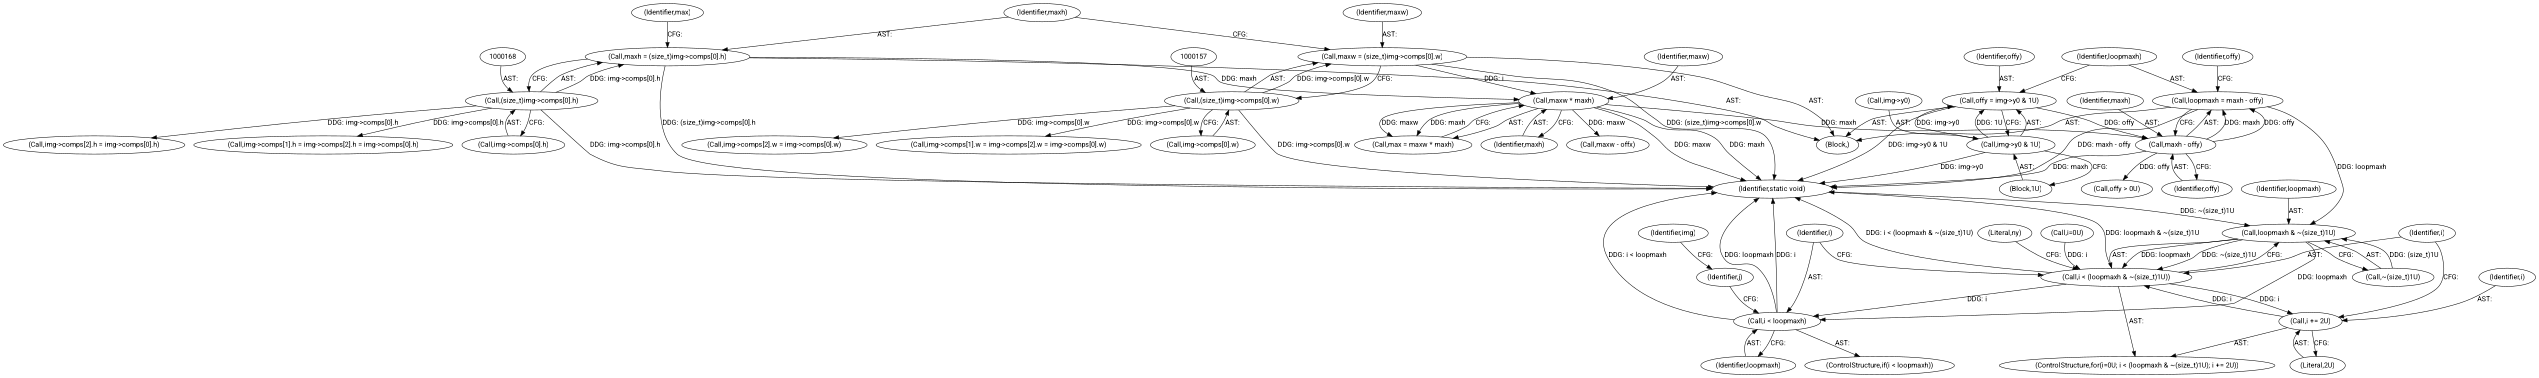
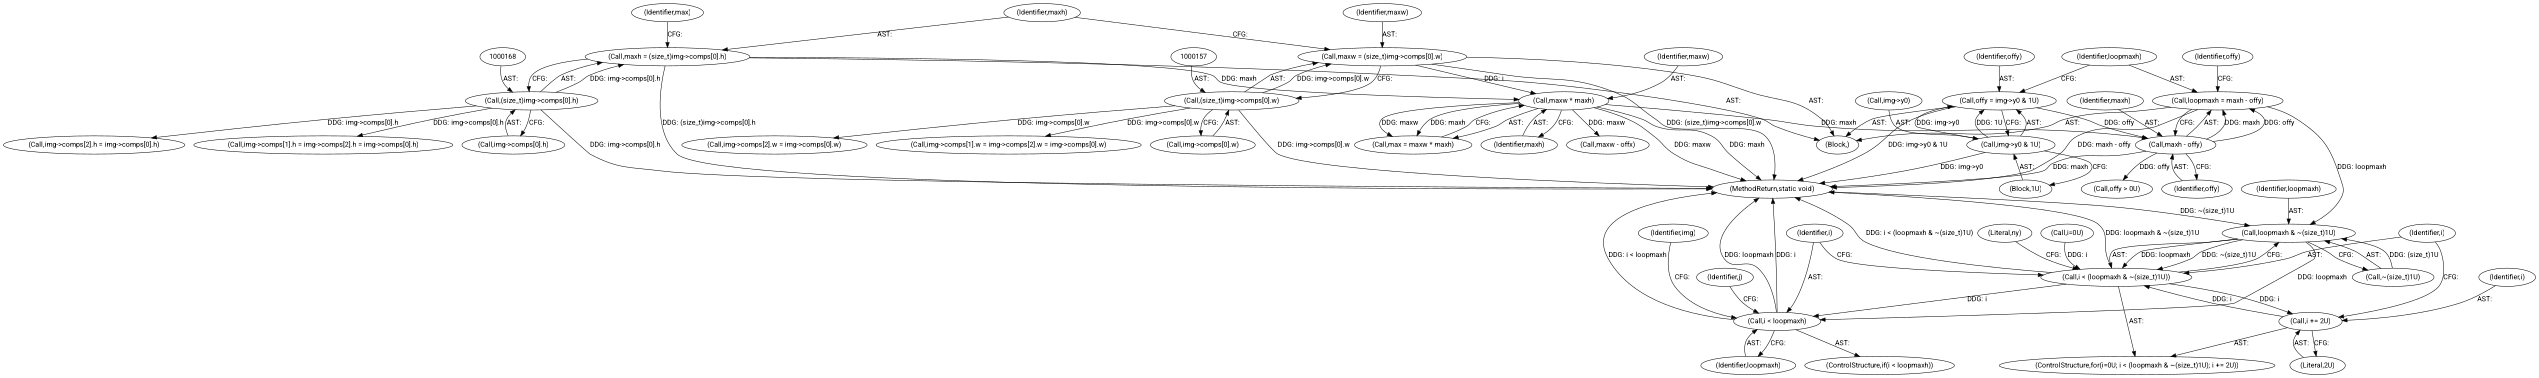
node "(Identifier,static void)": label "(Identifier,static void)" -> "(MethodReturn,static void)"
edge "(Identifier,img)" -> "(Identifier,j)": now "(Identifier,img)" -> "(Call,i < loopmaxh)"
